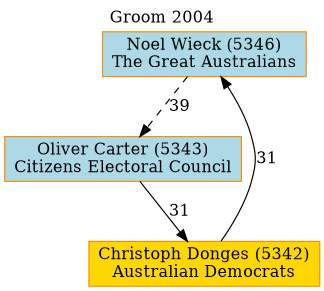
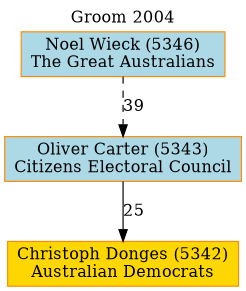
edge "Christoph Donges (5342) Australian Democrats" -> "Noel Wieck (5346) The Great Australians": removed, label "31"
edge "Oliver Carter (5343) Citizens Electoral Council" -> "Christoph Donges (5342) Australian Democrats": label "31" -> "25"
